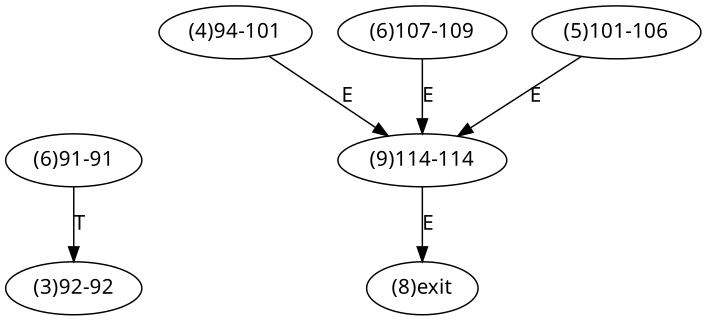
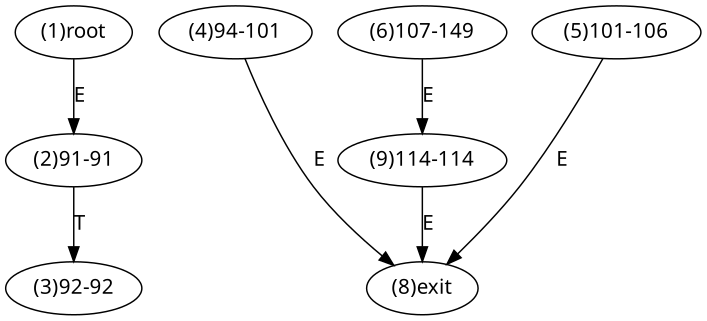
node "(1)root": added
node "(6)107-109": label "(6)107-109" -> "(6)107-149"
edge "(4)94-101" -> "(9)114-114": now "(4)94-101" -> "(8)exit"
edge "(5)101-106" -> "(9)114-114": now "(5)101-106" -> "(8)exit"
node "(6)91-91": label "(6)91-91" -> "(2)91-91"
